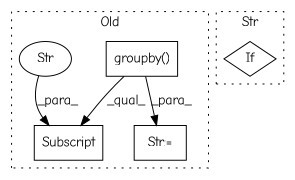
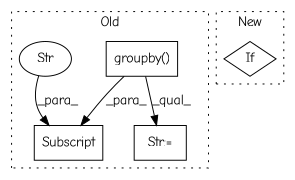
cluster "Str": label "Str" -> "New"
edge "groupby()" -> "Subscript": label "_qual_" -> "_para_"
edge "groupby()" -> "Str:=": label "_para_" -> "_qual_"
